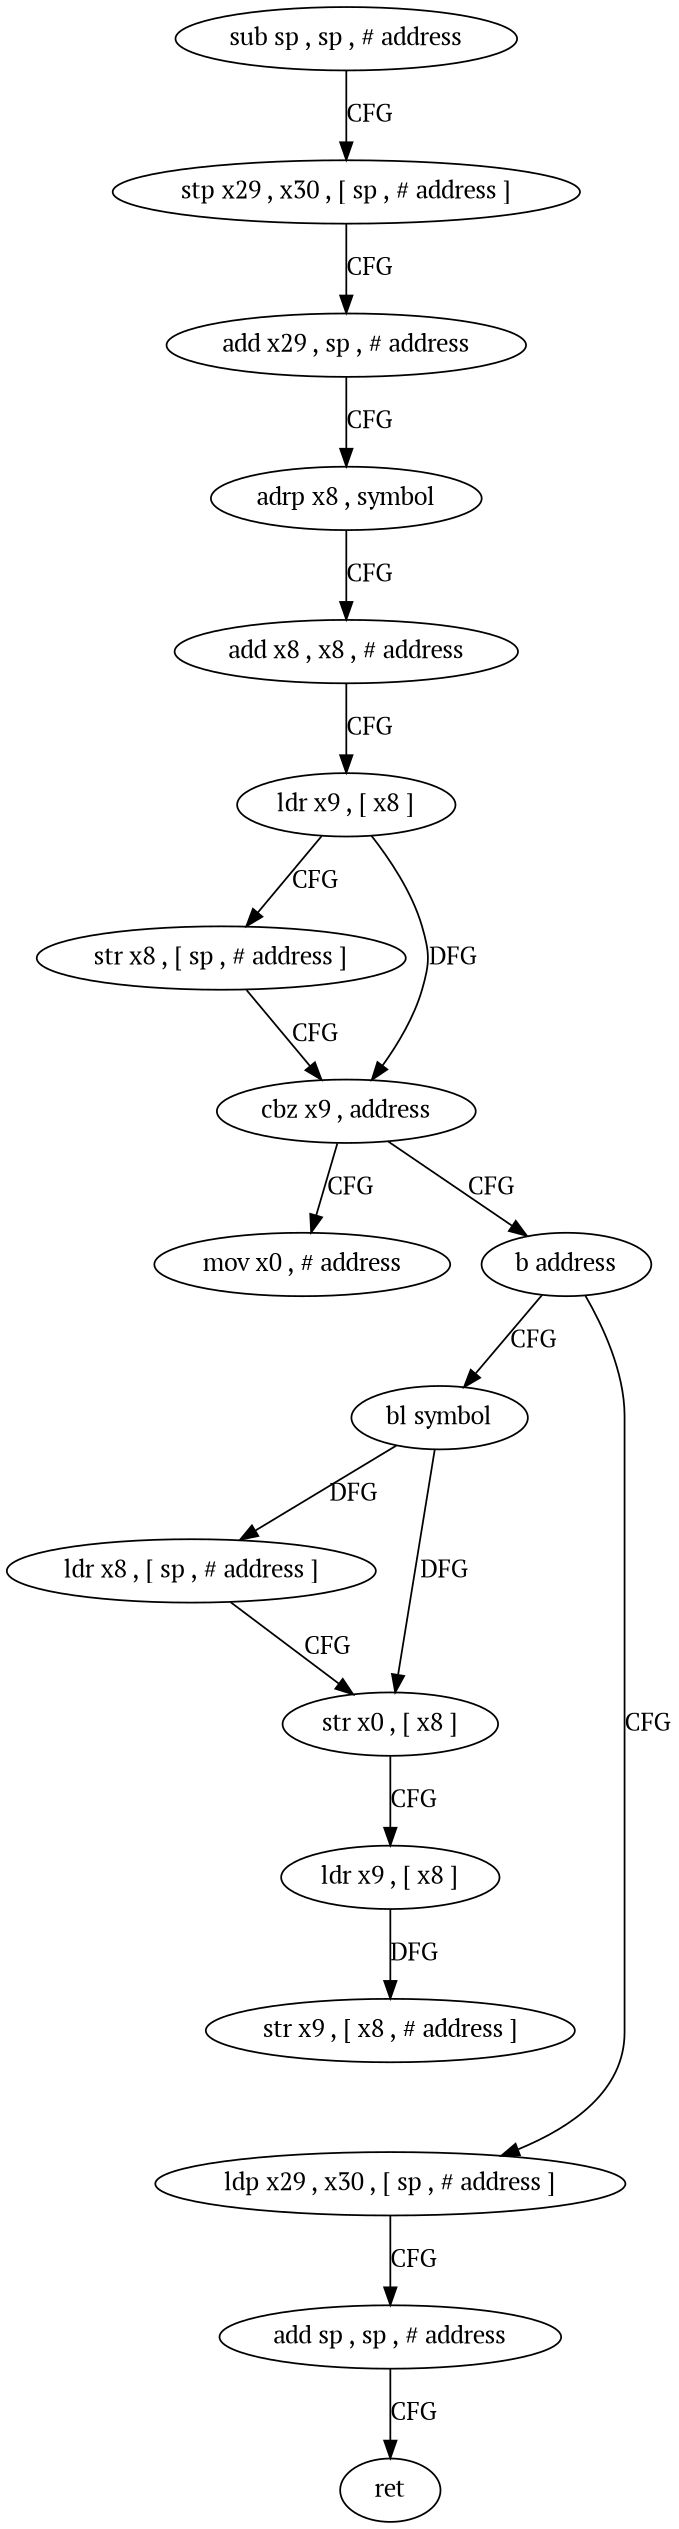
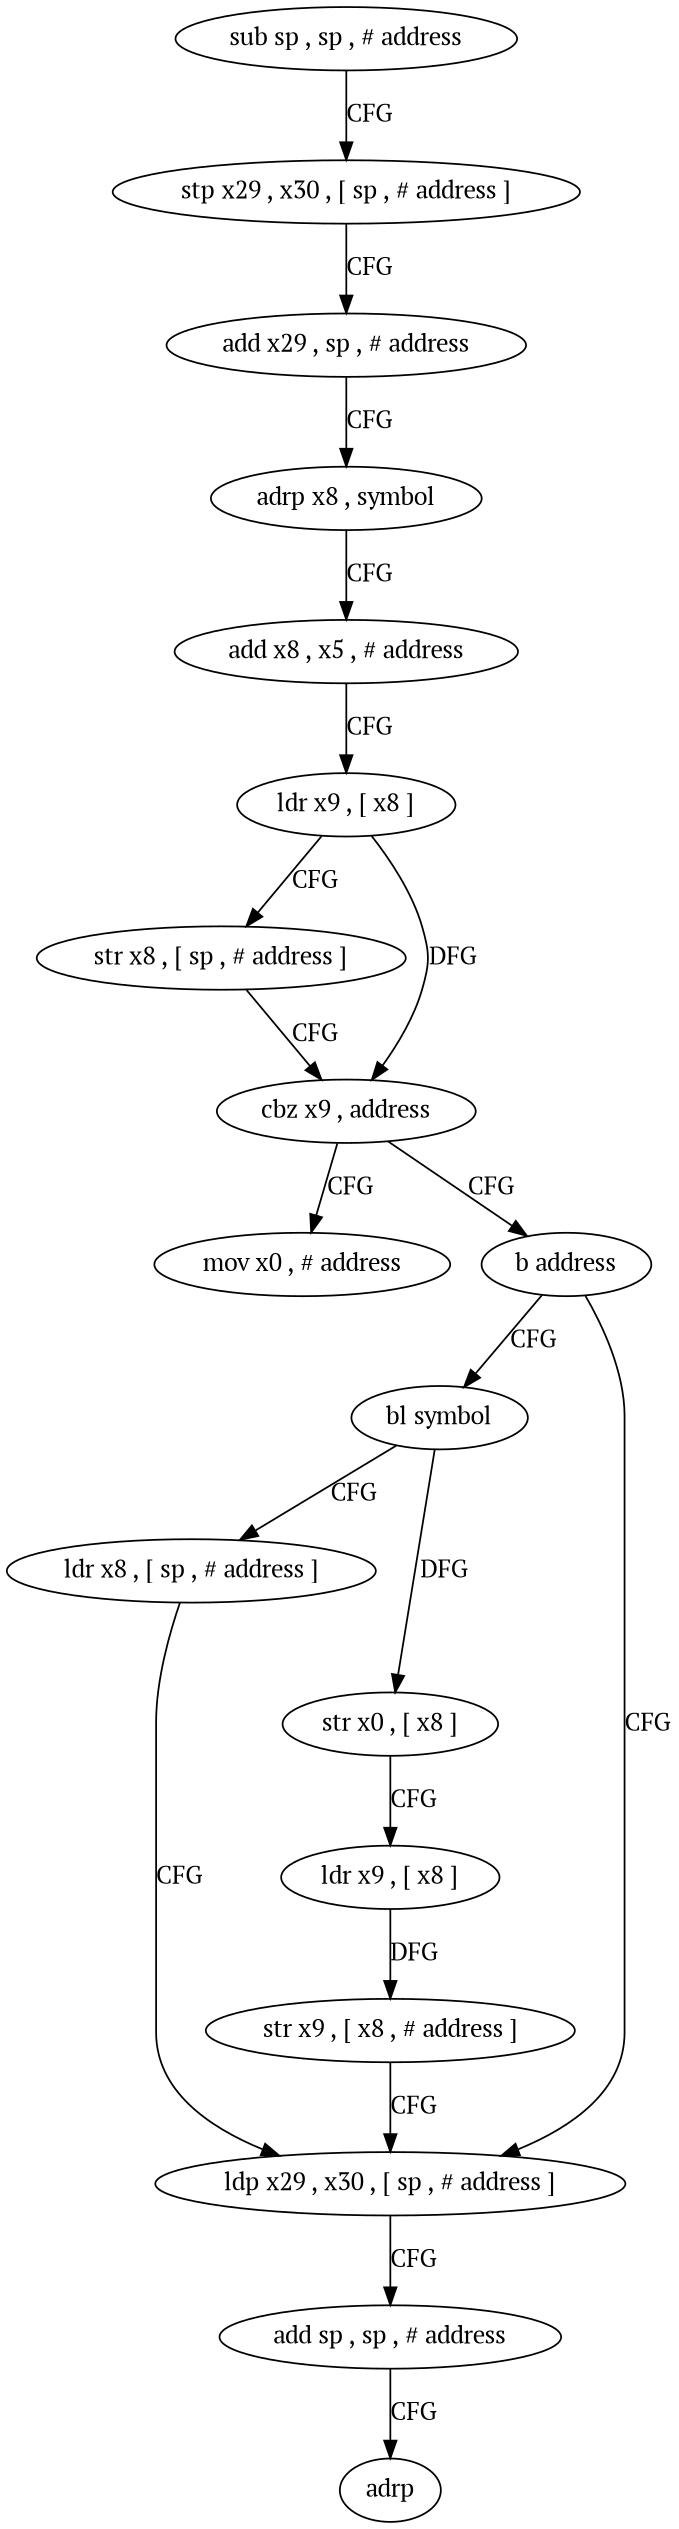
node "add x8 , x8 , # address": label "add x8 , x8 , # address" -> "add x8 , x5 , # address"
edge "bl symbol" -> "ldr x8 , [ sp , # address ]": label "DFG" -> "CFG"
edge "ldr x8 , [ sp , # address ]" -> "str x0 , [ x8 ]": now "ldr x8 , [ sp , # address ]" -> "ldp x29 , x30 , [ sp , # address ]"
edge "str x9 , [ x8 , # address ]" -> "ldp x29 , x30 , [ sp , # address ]": added, label "CFG"
node "ret": label "ret" -> "adrp"
